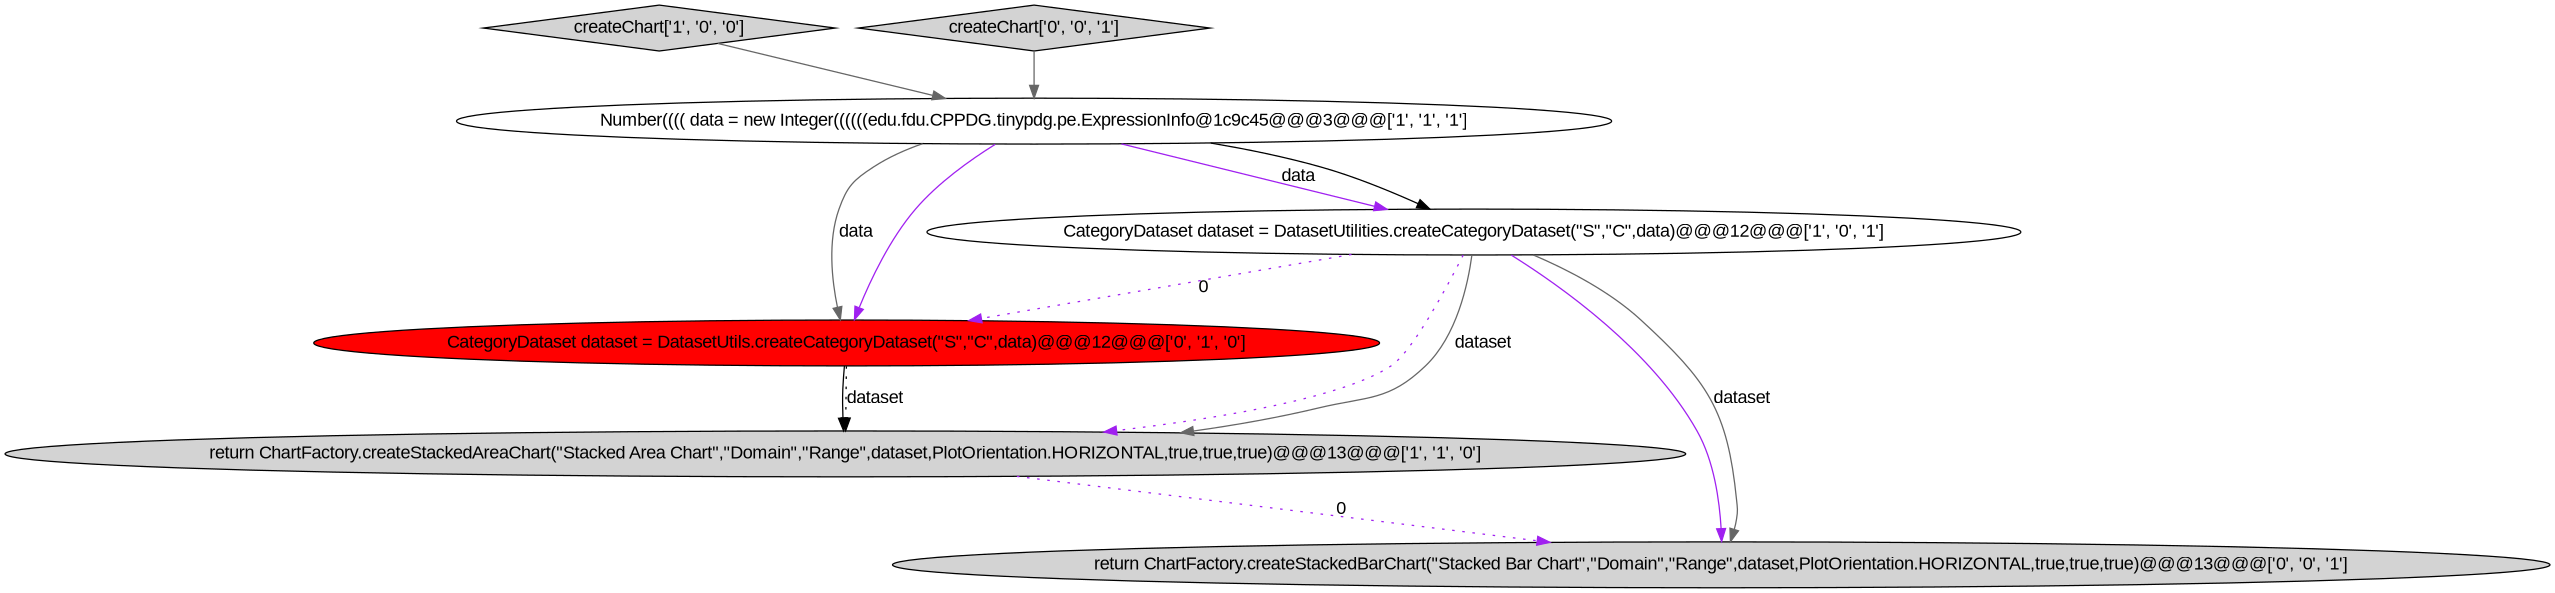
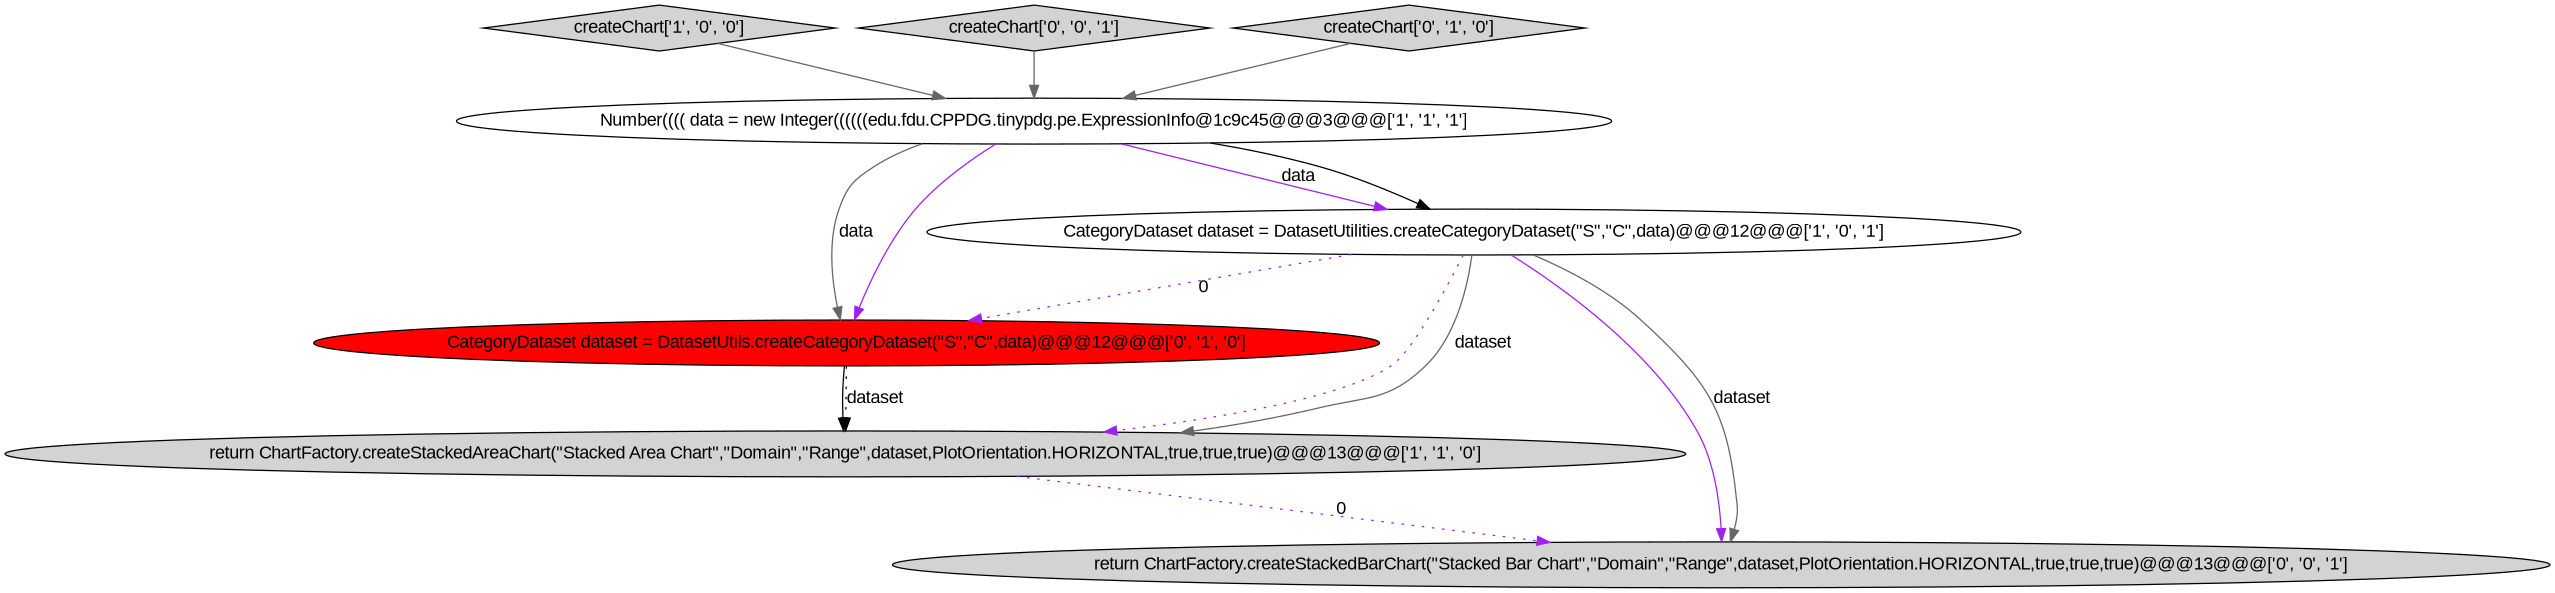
node "createChart['0', '1', '0']": added
